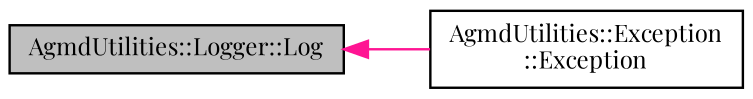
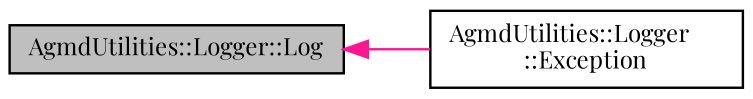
node "AgmdUtilities::Exception ::Exception": label "AgmdUtilities::Exception ::Exception" -> "AgmdUtilities::Logger ::Exception"
